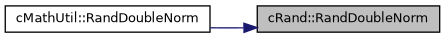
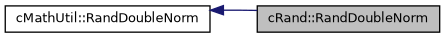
edge "cMathUtil::RandDoubleNorm" -> "cRand::RandDoubleNorm": reversed
